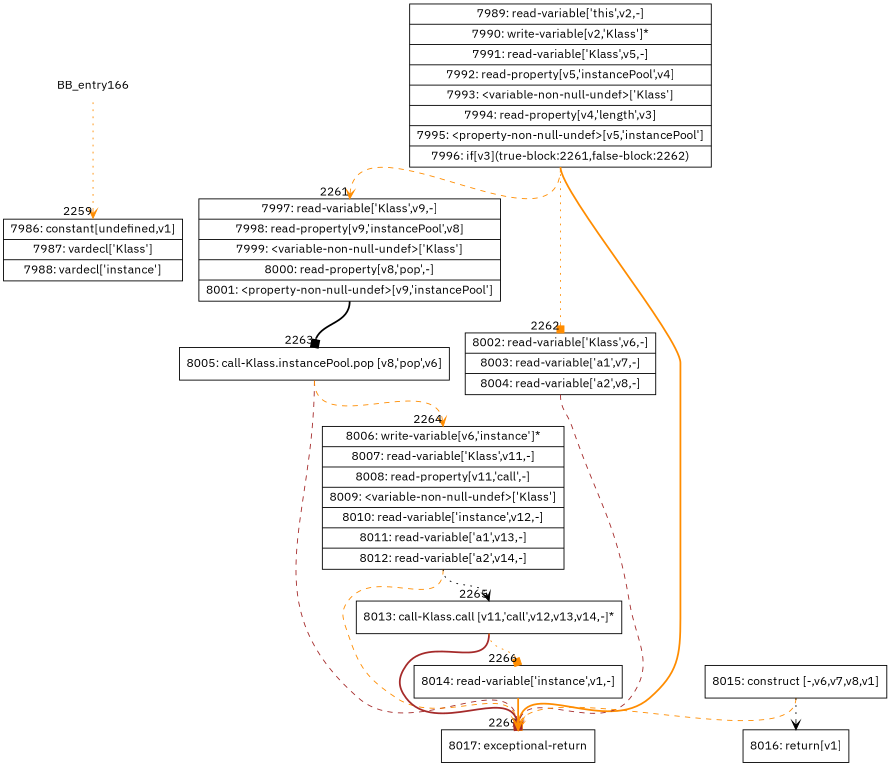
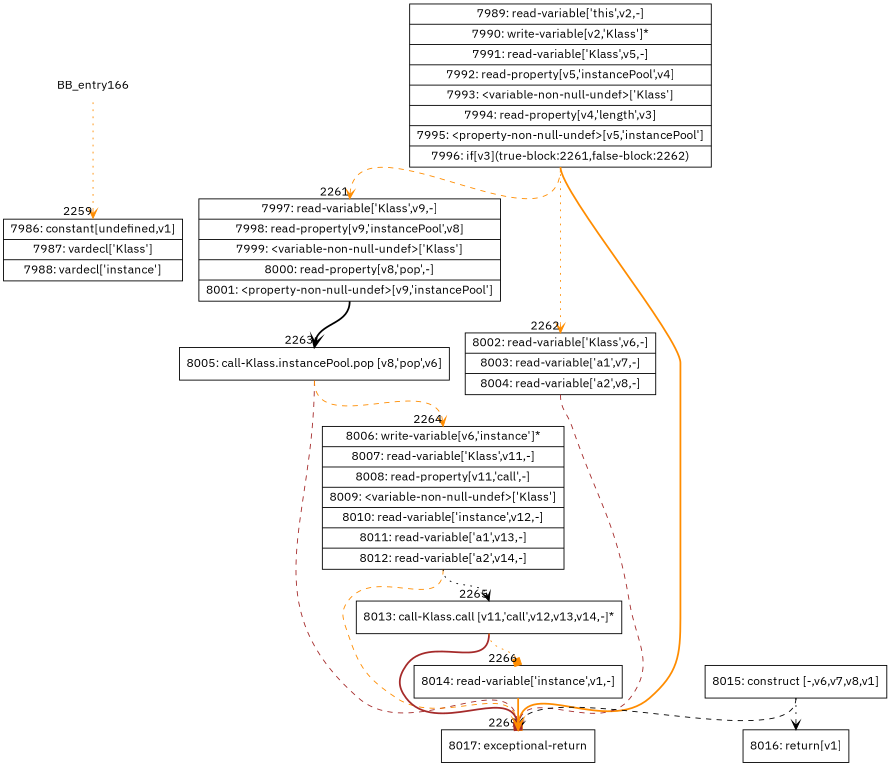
edge "7989: read-variable['this',v2,-]" -> "8002: read-variable['Klass',v6,-]": arrowhead box -> vee
edge "7997: read-variable['Klass',v9,-]" -> "8005: call-Klass.instancePool.pop [v8,'pop',v6]": arrowhead box -> vee
edge "8015: construct [-,v6,v7,v8,v1]" -> "8017: exceptional-return": color darkorange -> black
